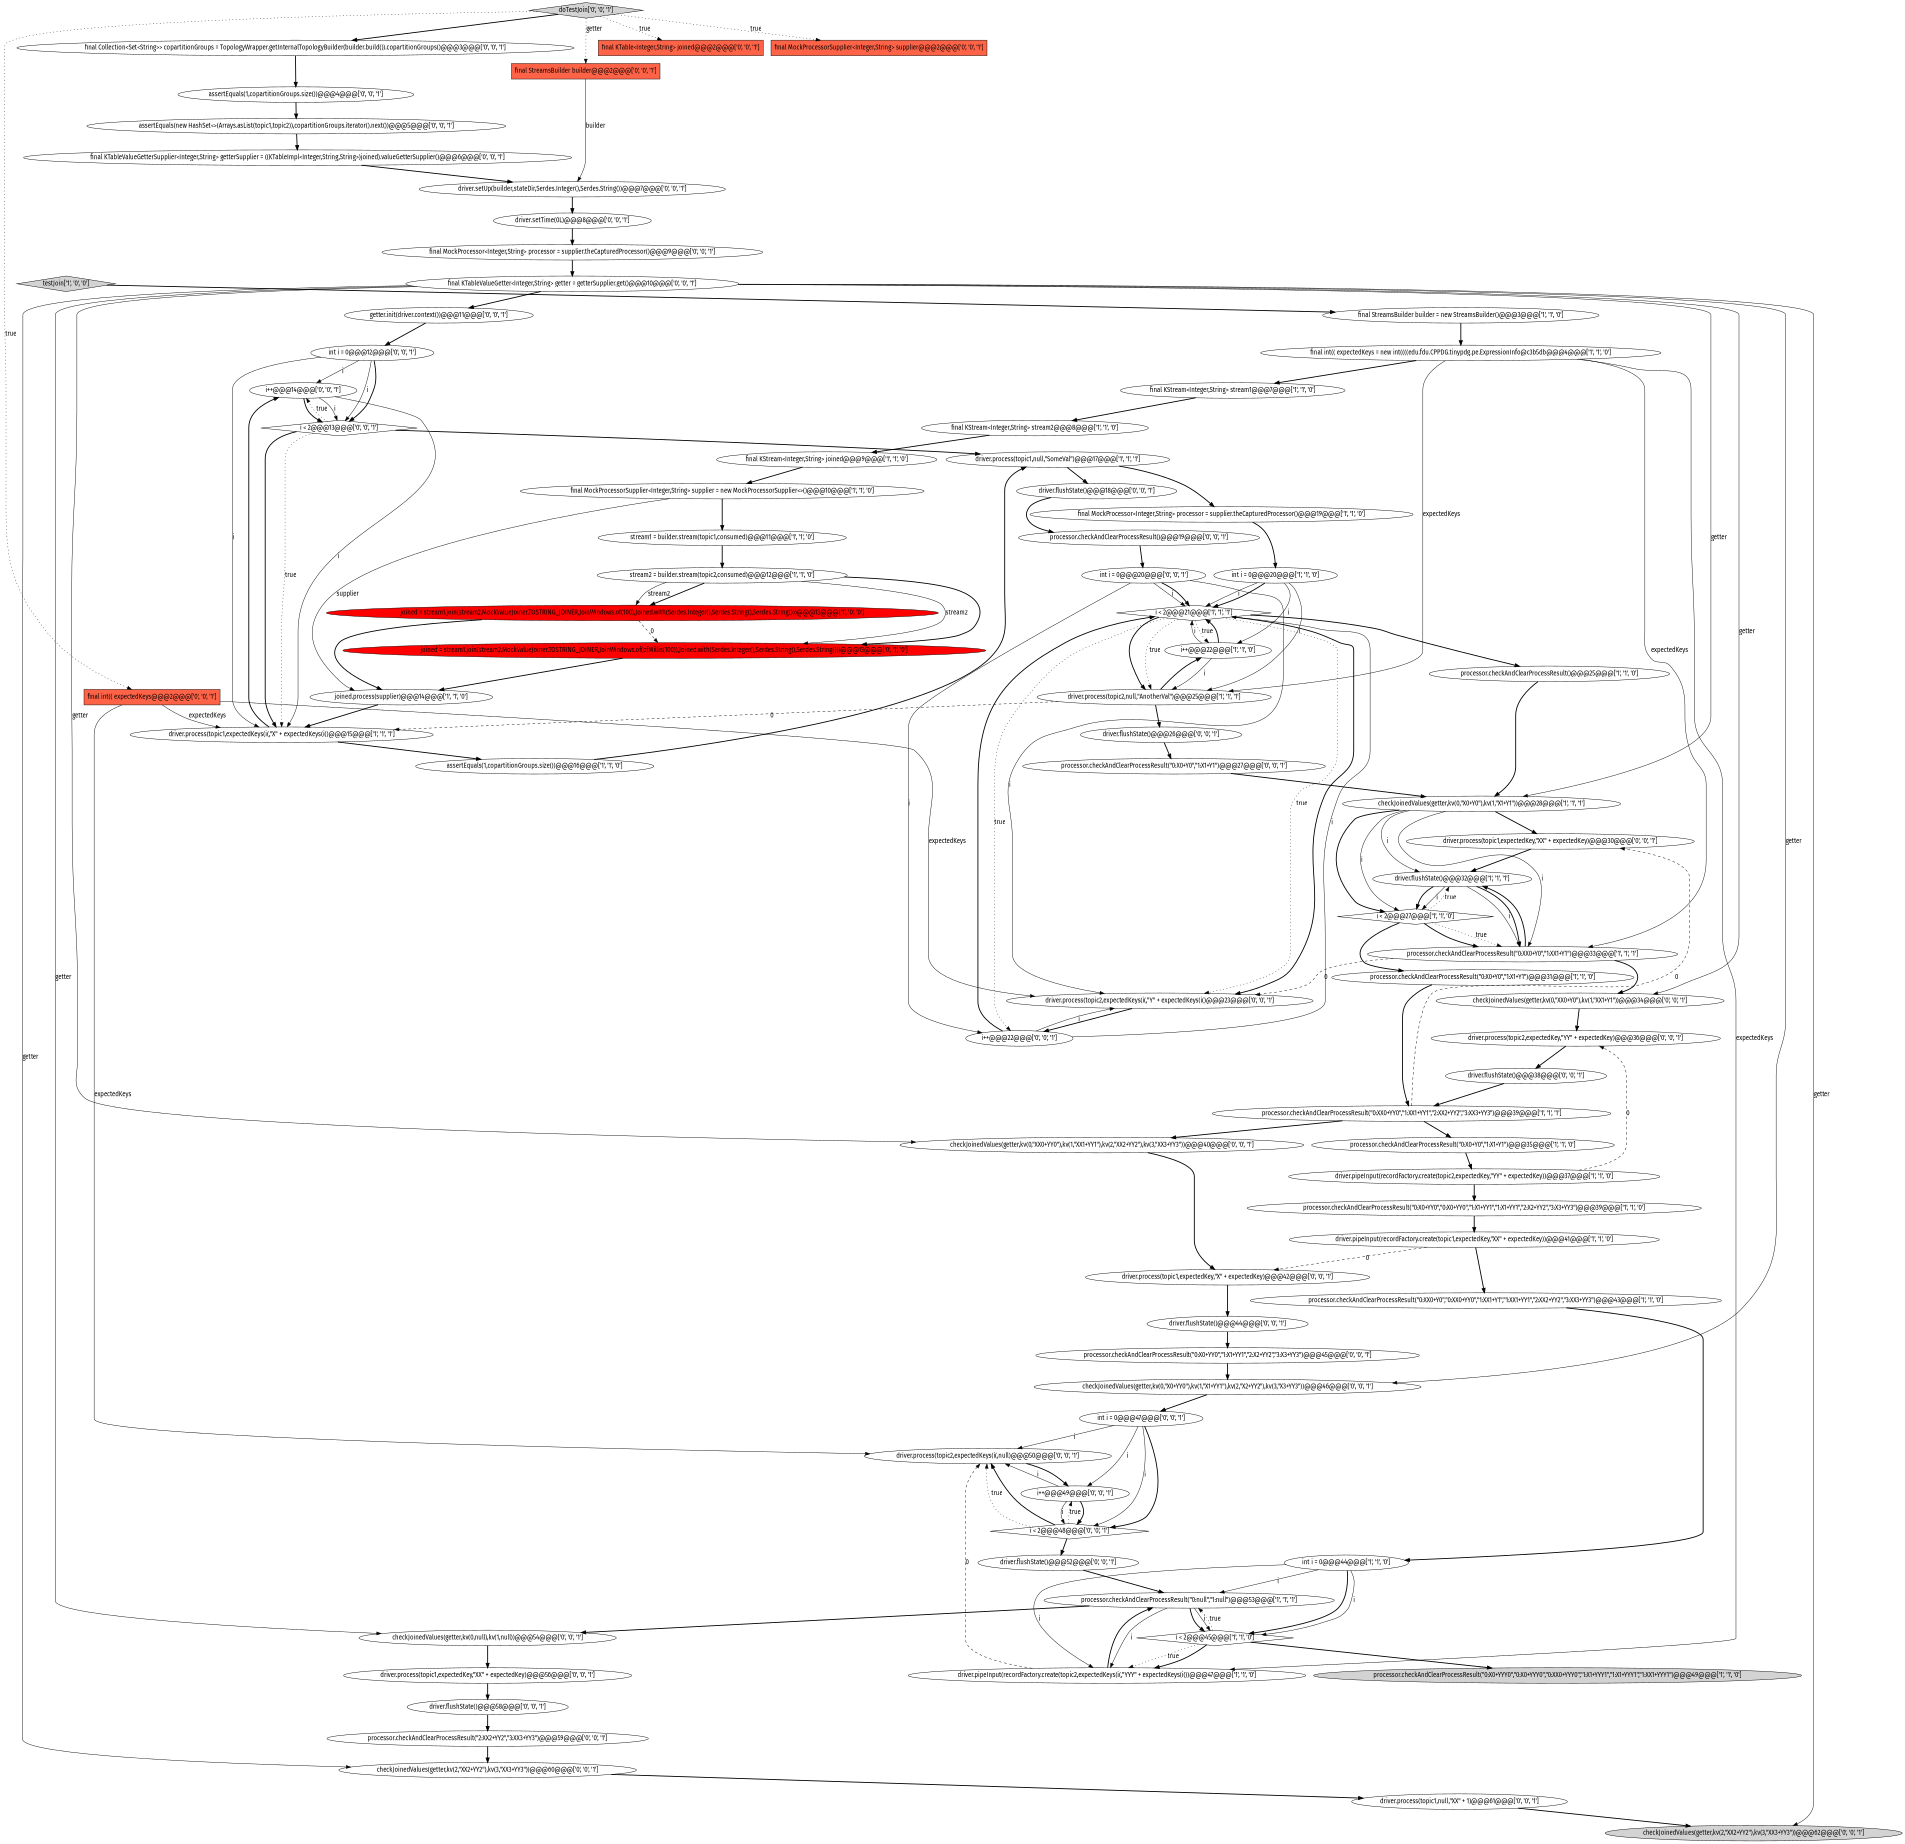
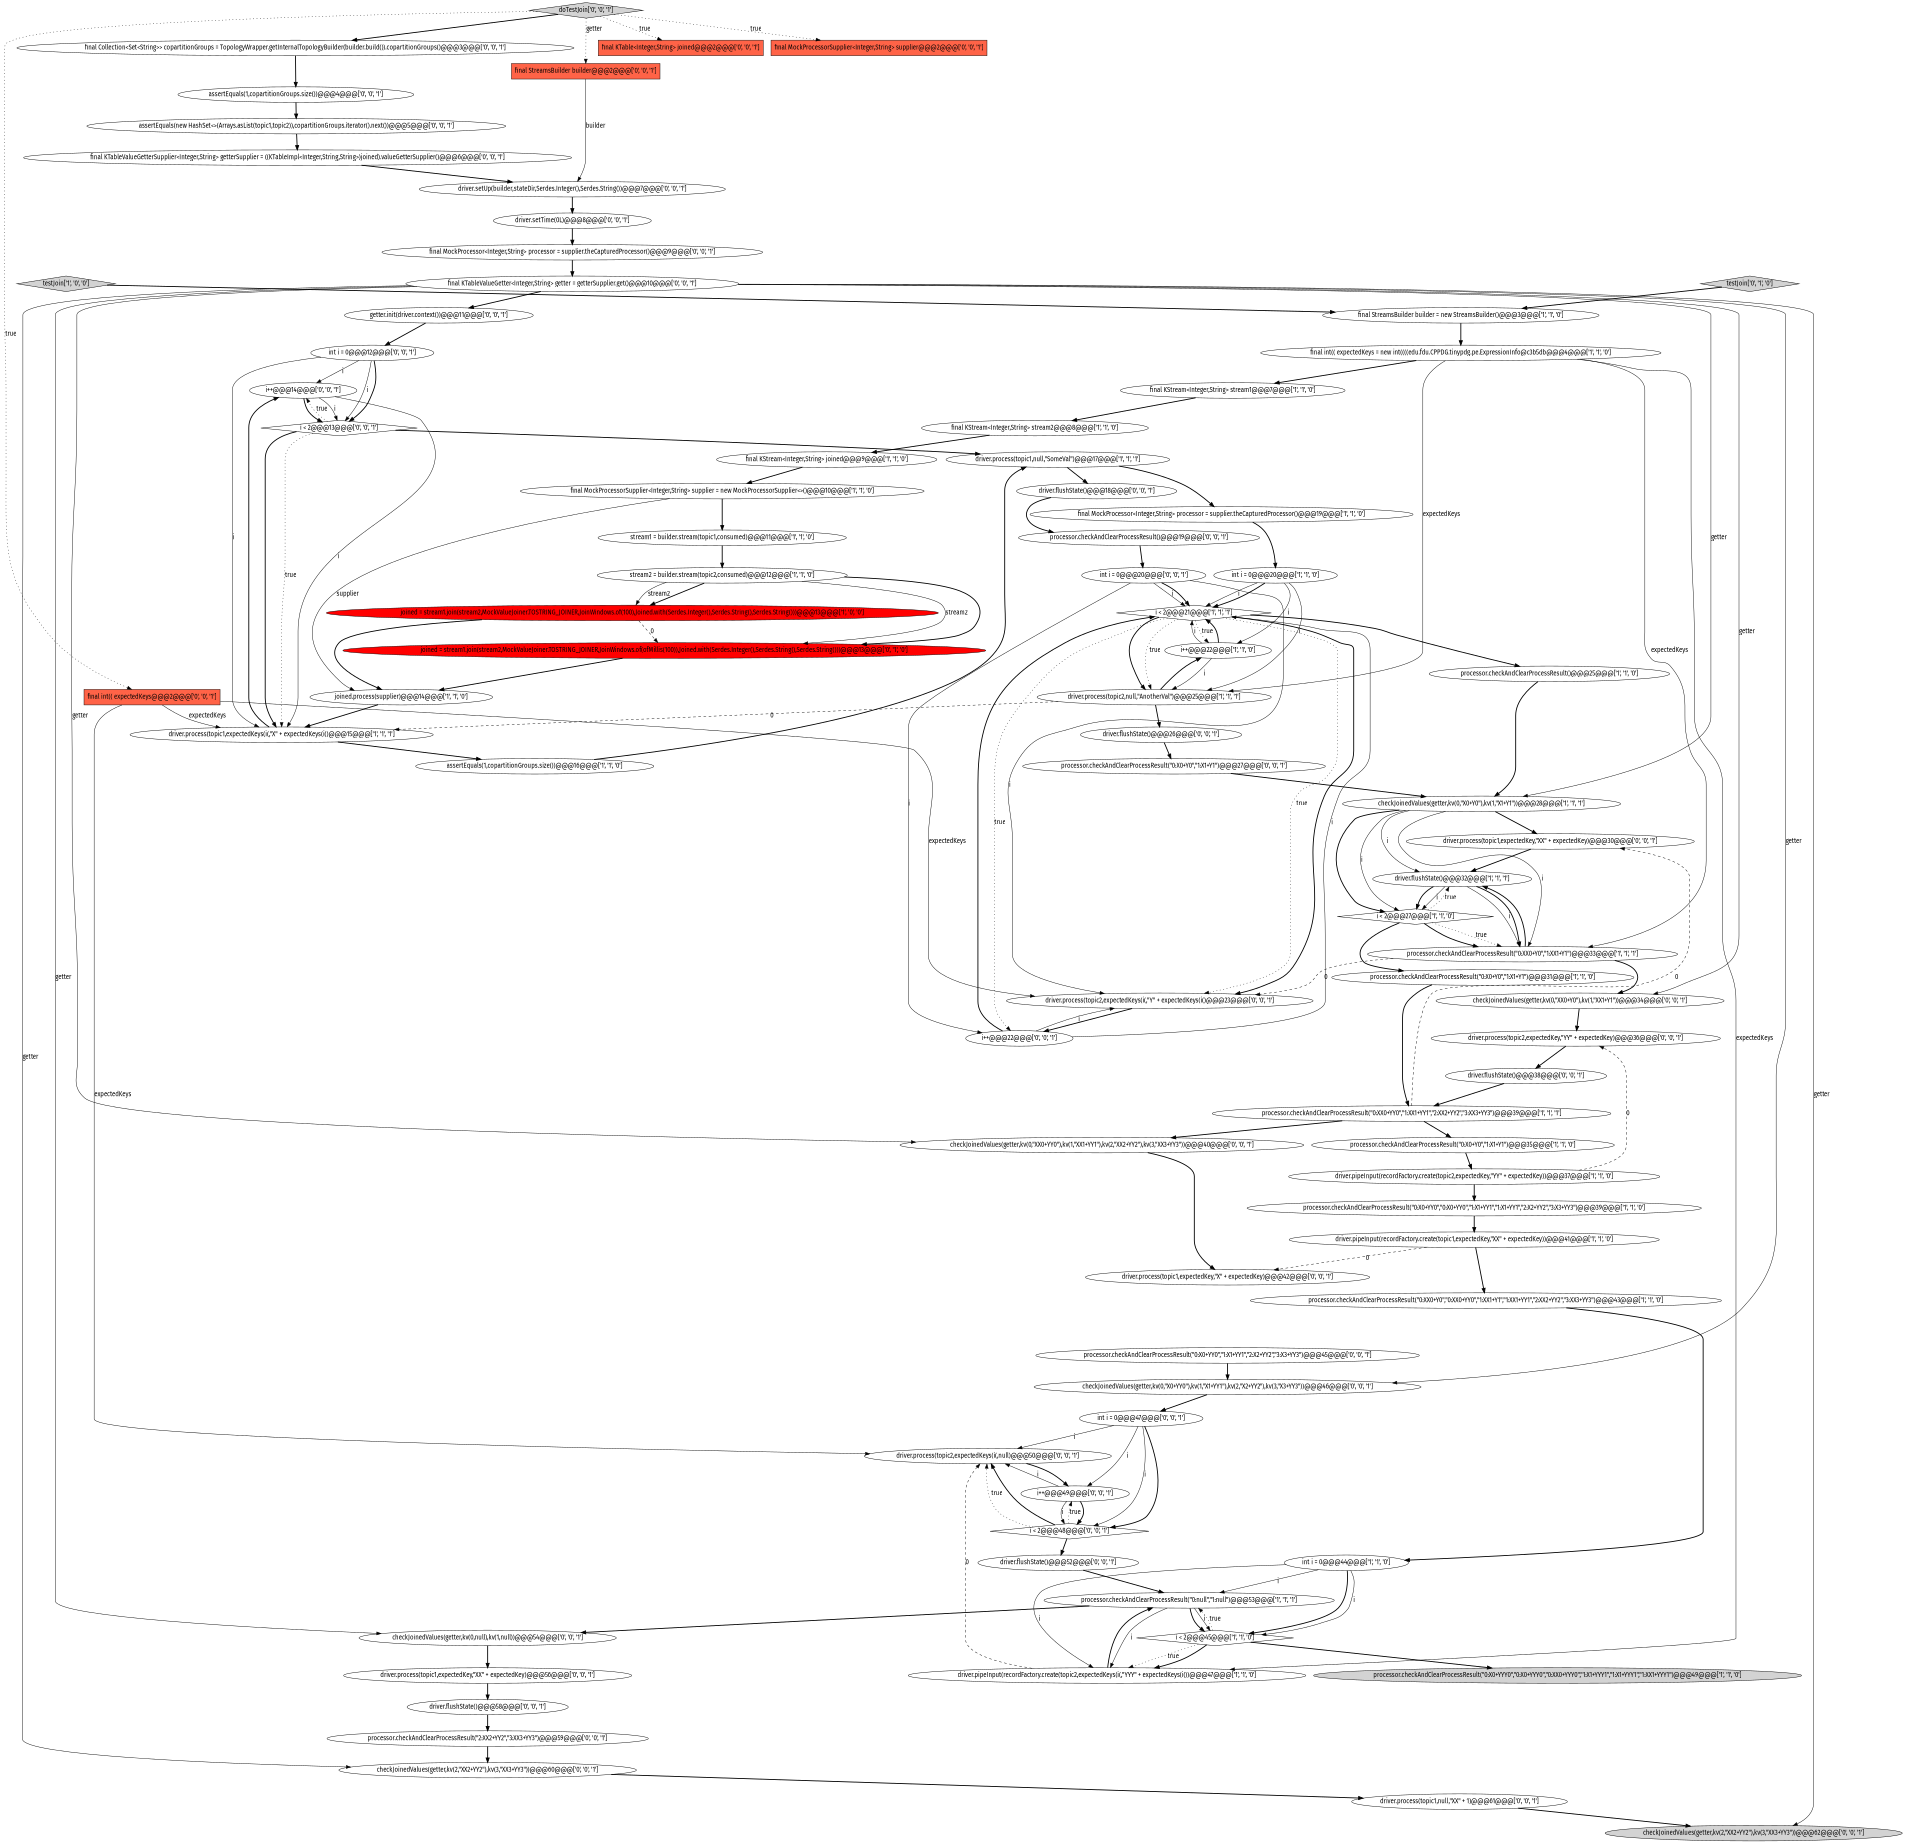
node "testJoin['0', '1', '0']": added
node "driver.flushState()@@@44@@@['0', '0', '1']": removed
